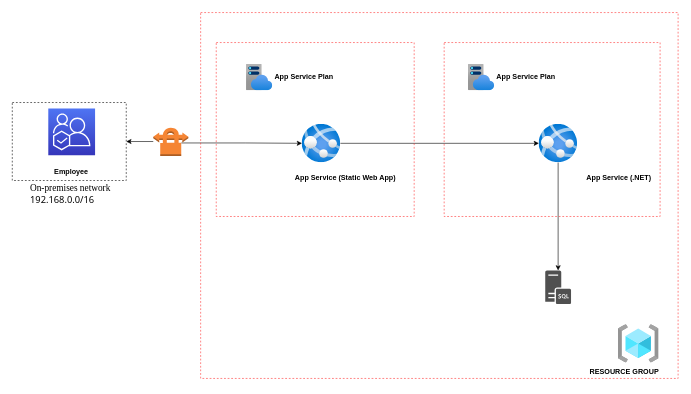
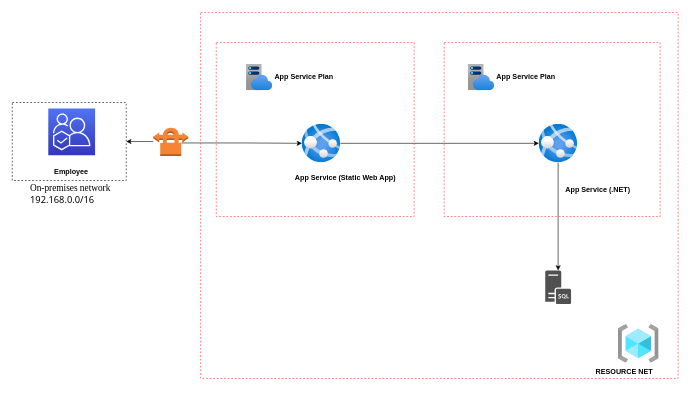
node "App Service (.NET)": moved (619, 177) -> (598, 189)
node "RESOURCE GROUP": label "RESOURCE GROUP" -> "RESOURCE NET"
